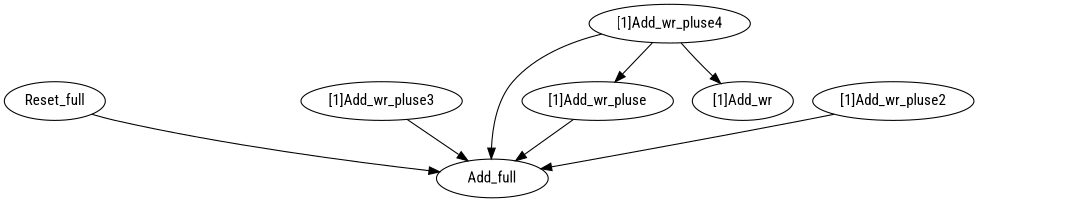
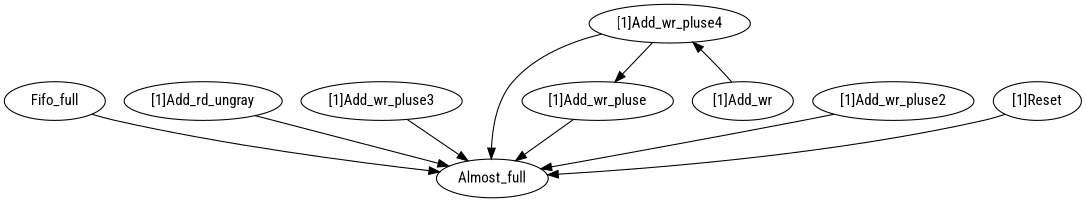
edge "[1]Add_wr_pluse4" -> "[1]Add_wr": reversed
node "Reset_full": label "Reset_full" -> "Fifo_full"
node "[1]Add_rd_ungray": added
node "[1]Reset": added
node "Add_full": label "Add_full" -> "Almost_full"
